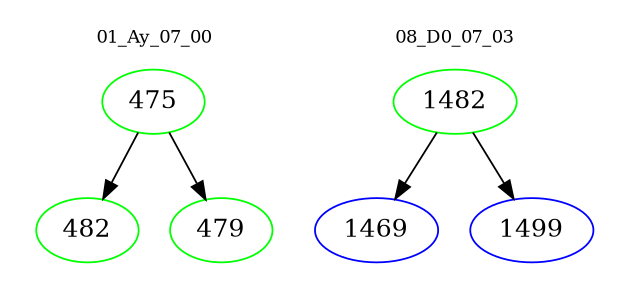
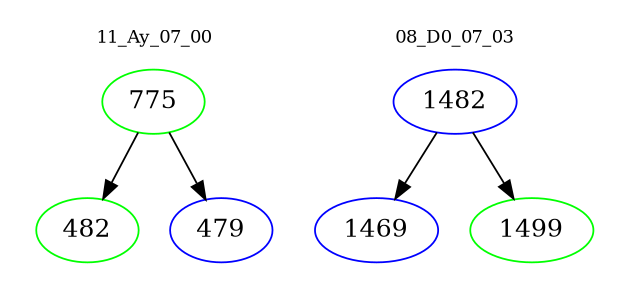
cluster "01_Ay_07_00": label "01_Ay_07_00" -> "11_Ay_07_00"
node "475": label "475" -> "775"
node "1482": color green -> blue
node "479": color green -> blue
node "1499": color blue -> green
